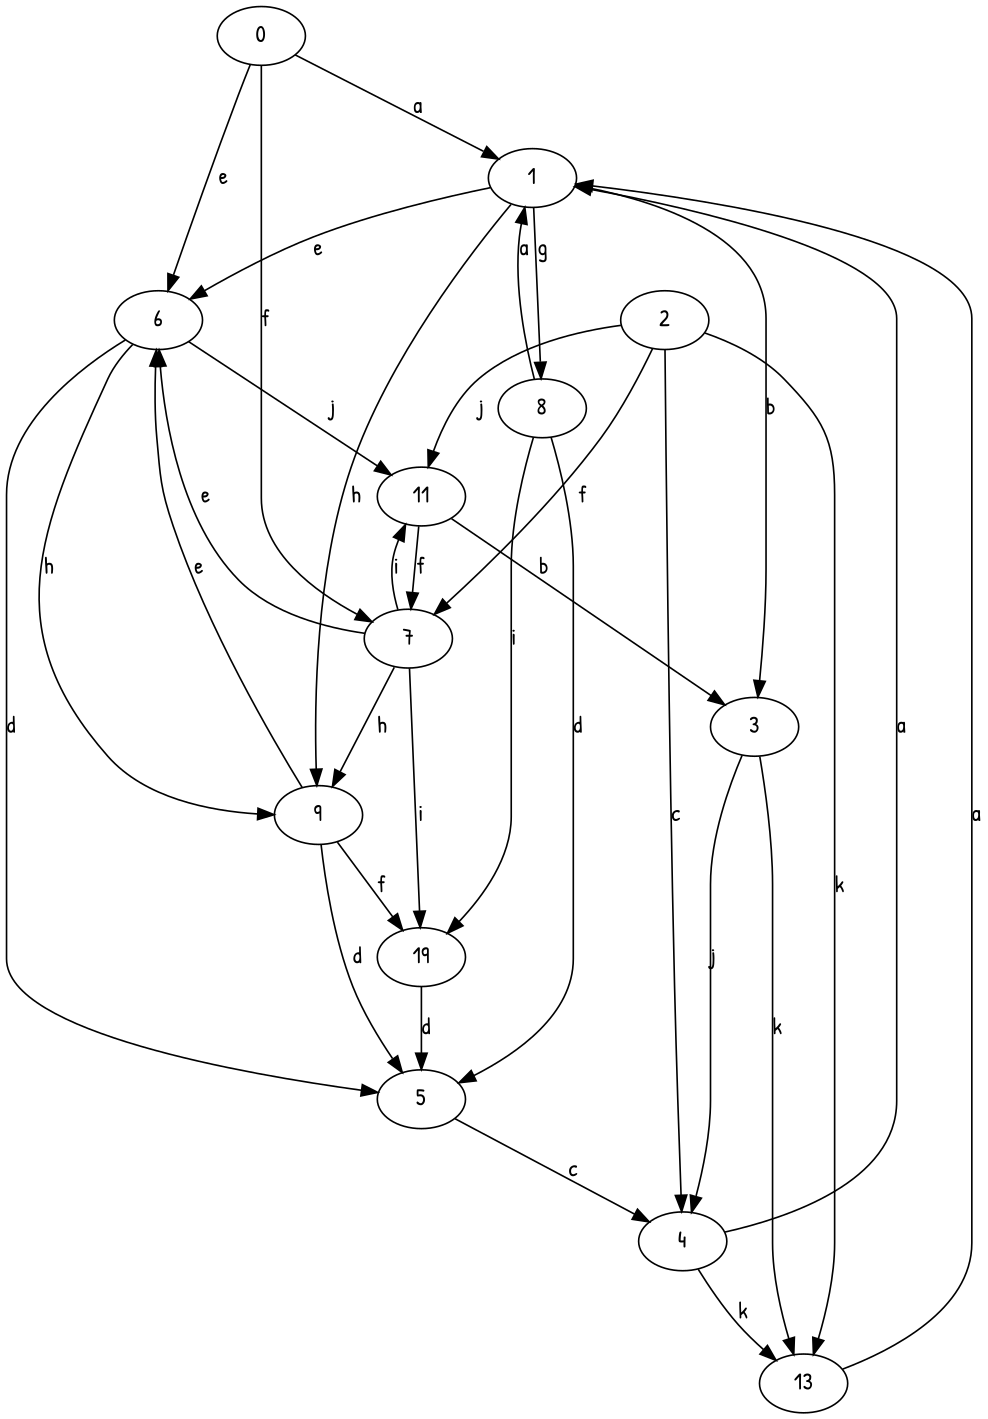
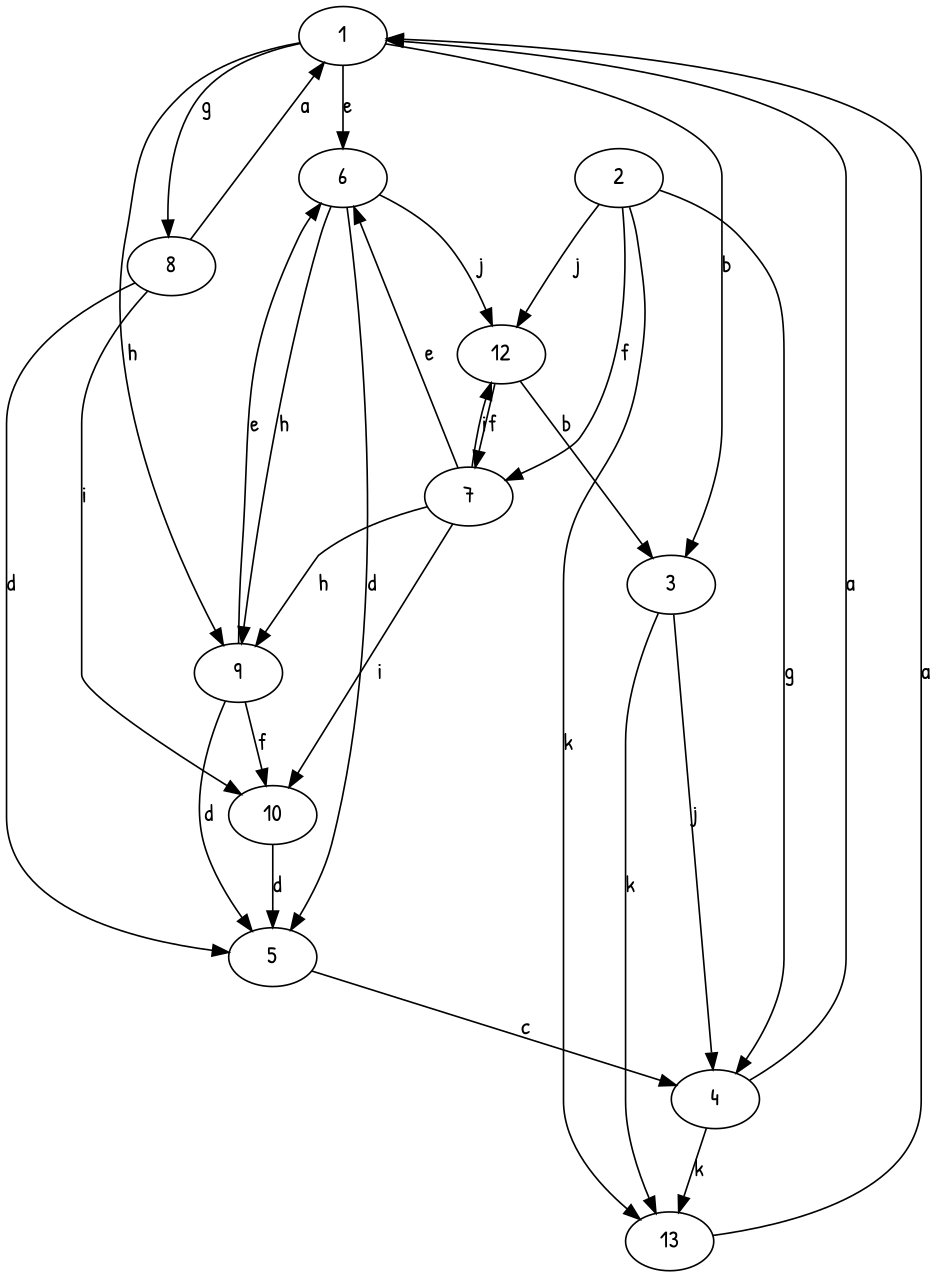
node "0": removed
node "11": label "11" -> "12"
edge "2" -> "4": label "c" -> "g"
node "19": label "19" -> "10"
